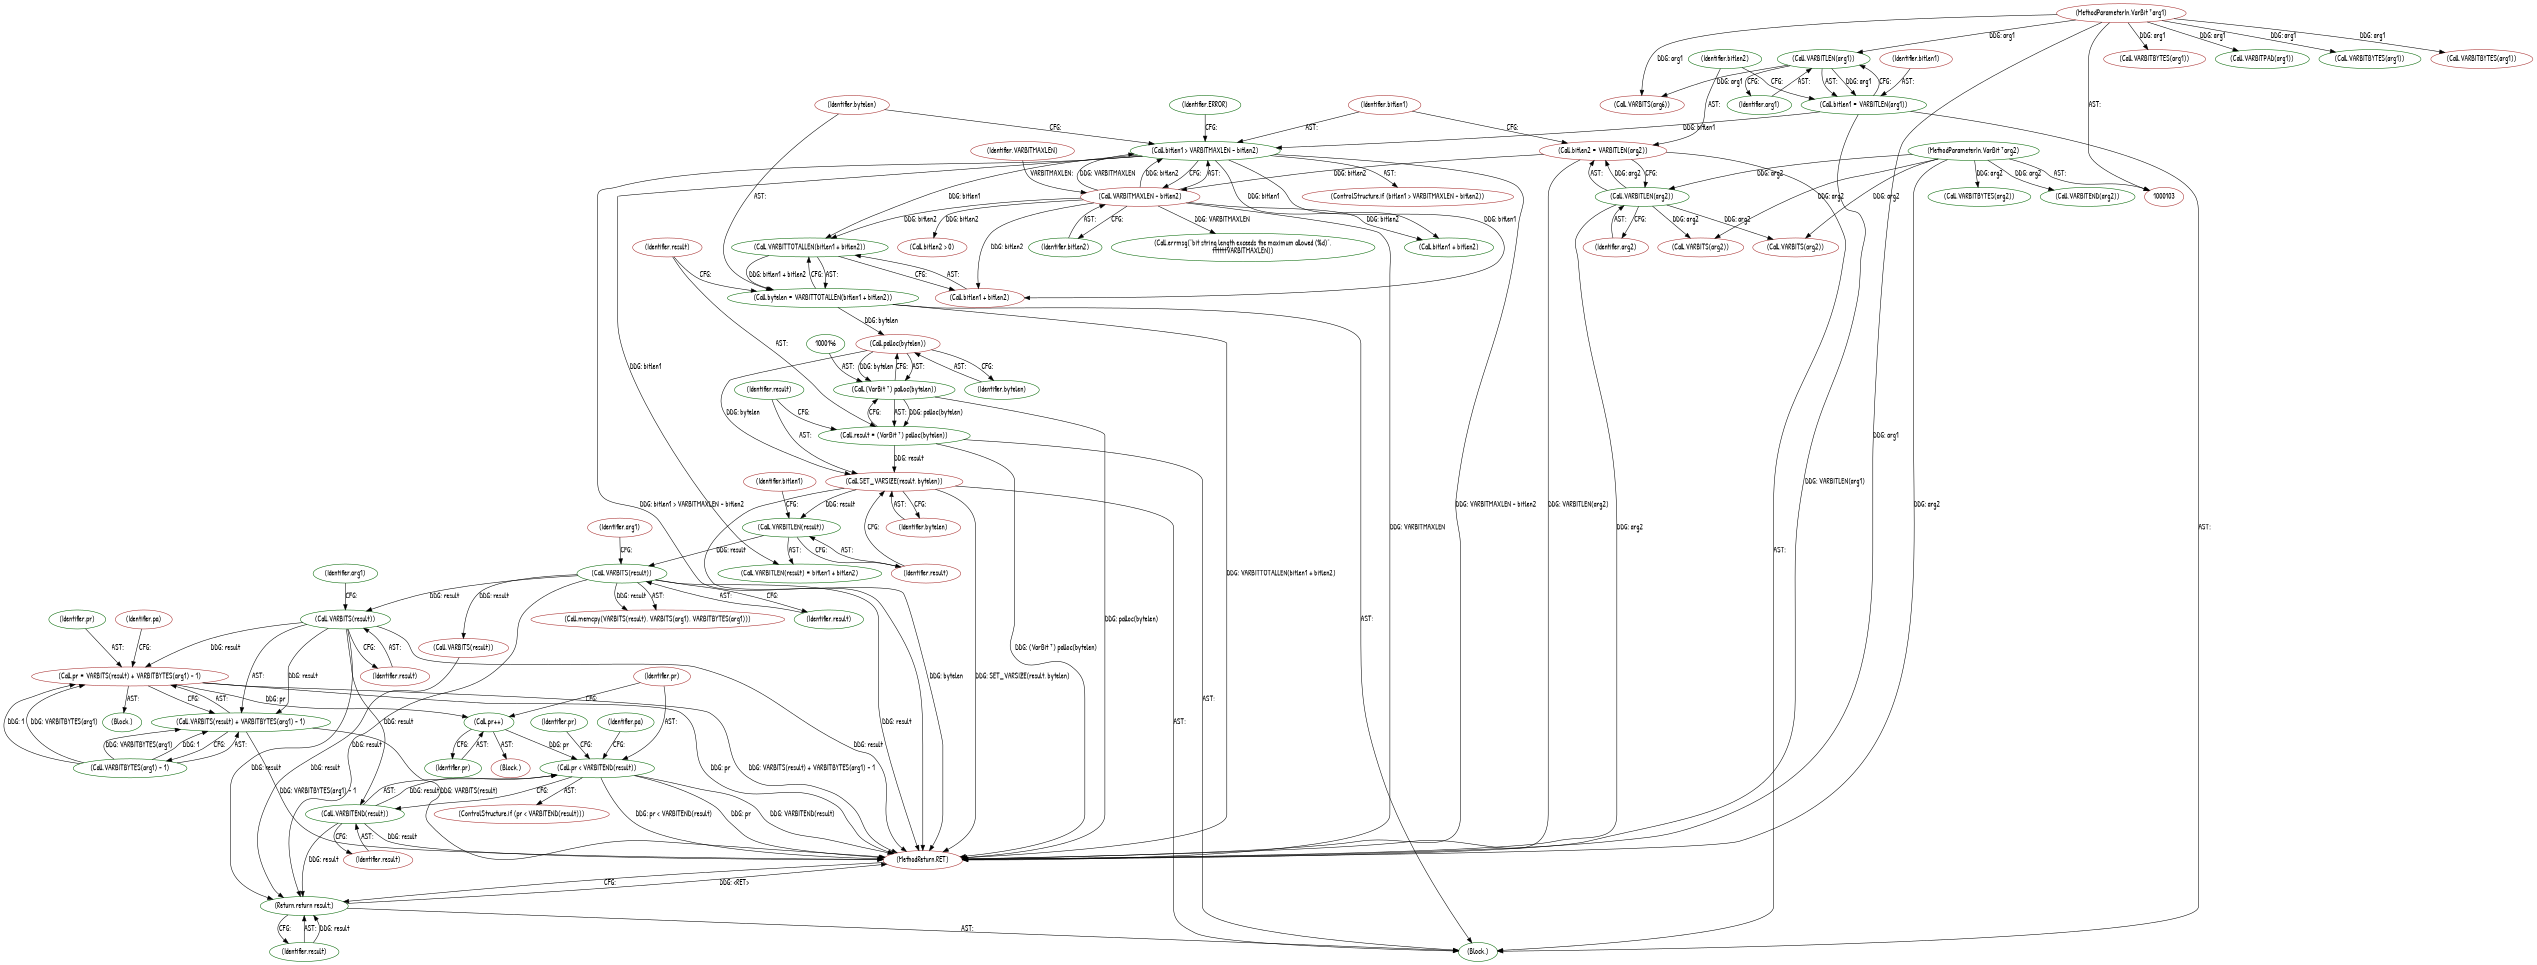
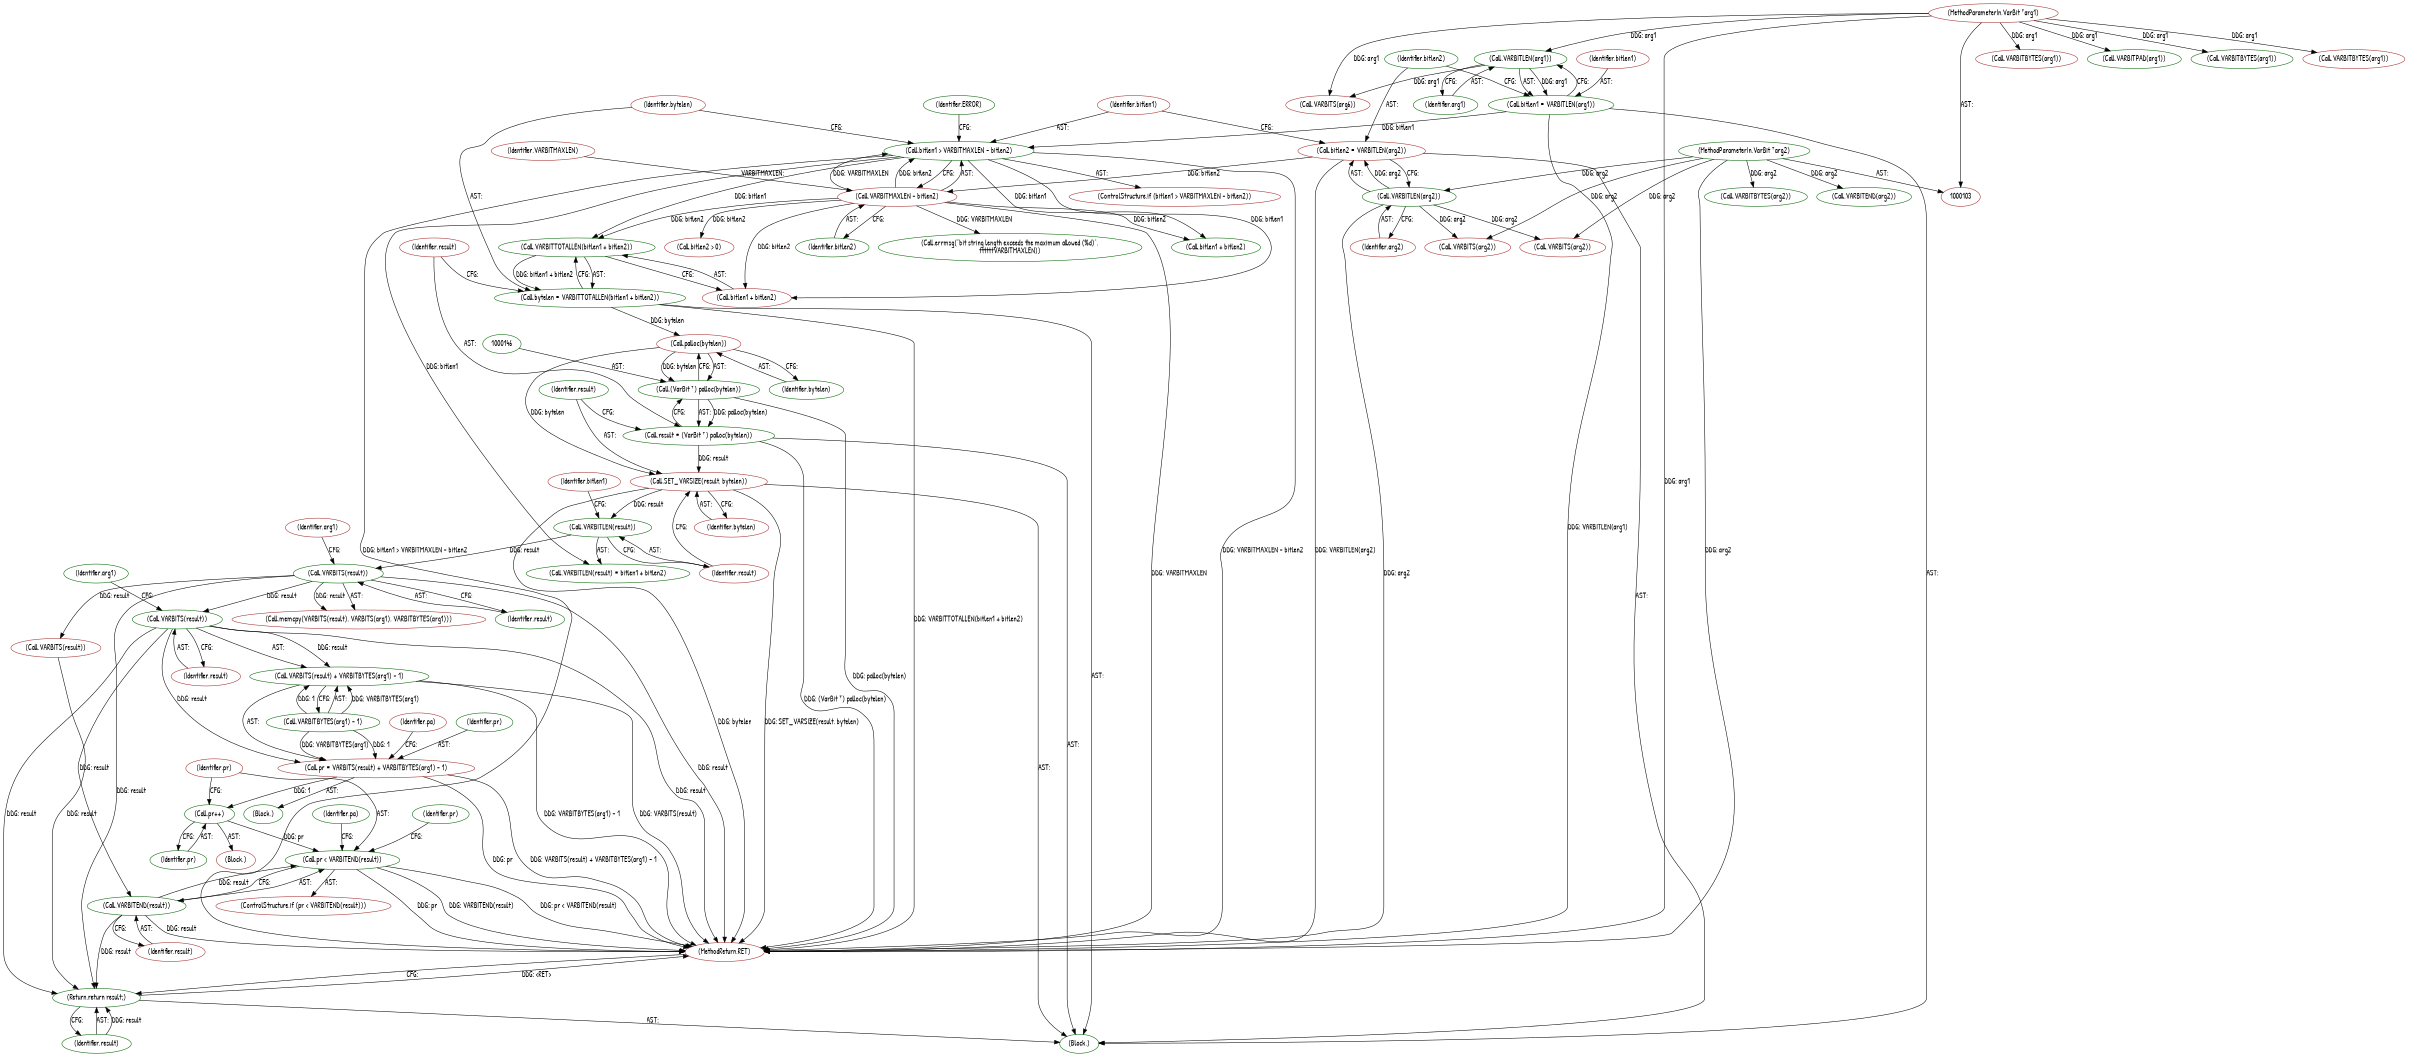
edge "(Call,pr = VARBITS(result) + VARBITBYTES(arg1) - 1)" -> "(Call,pr++)": label "DDG: pr" -> "DDG: 1"
edge "(Call,pr = VARBITS(result) + VARBITBYTES(arg1) - 1)" -> "(Call,VARBITS(result) + VARBITBYTES(arg1) - 1)": removed, label "CFG:"
